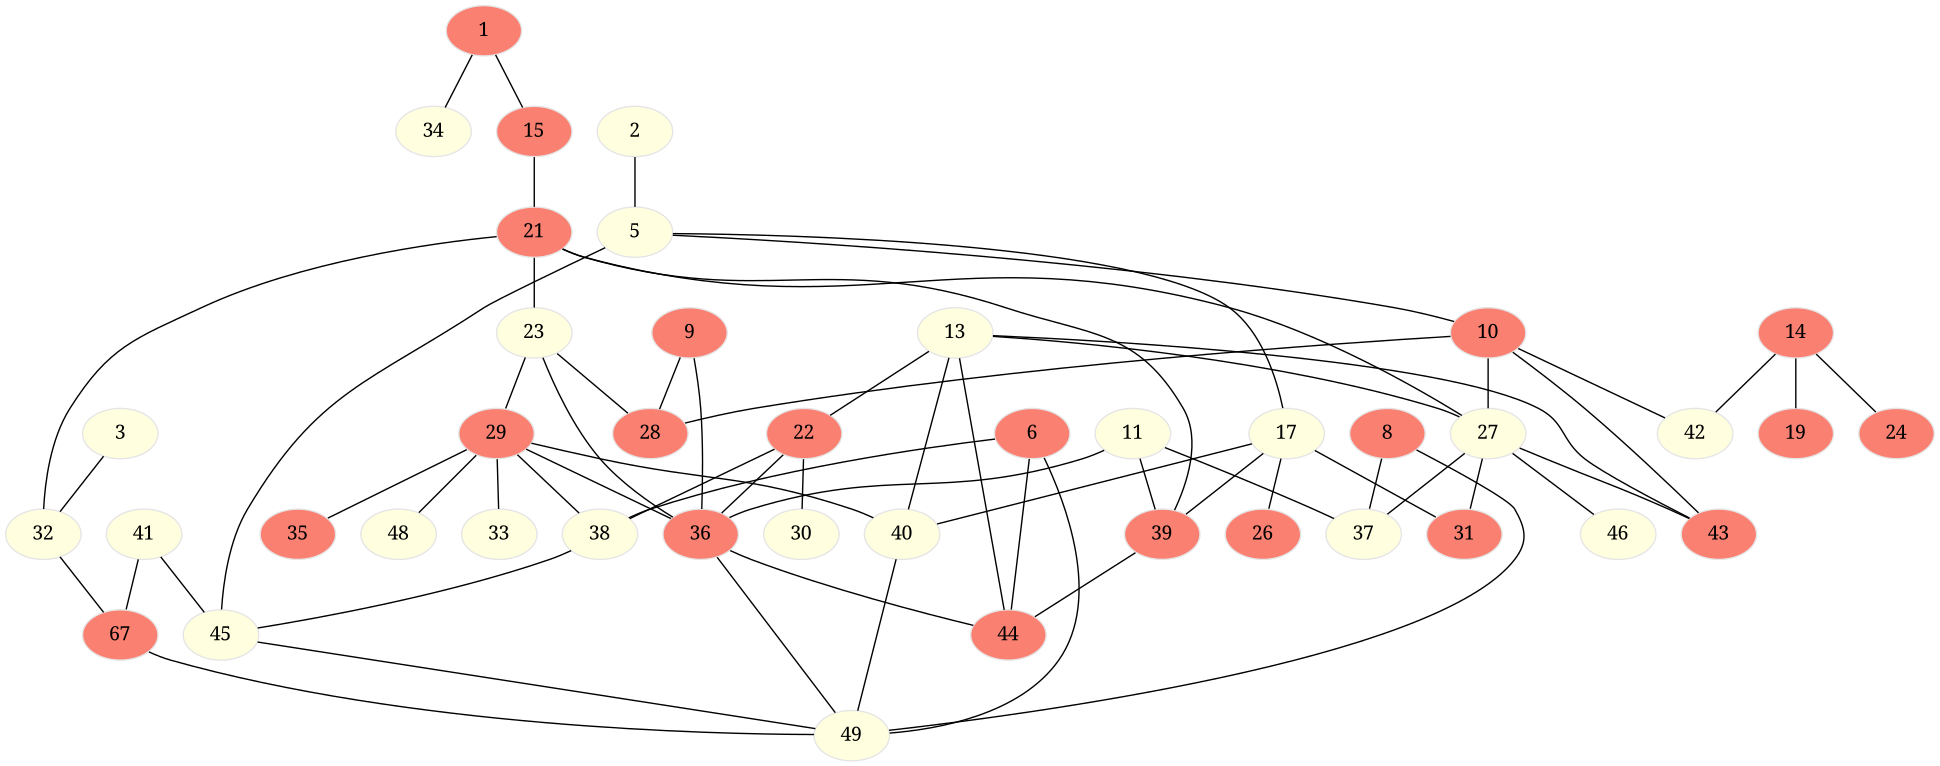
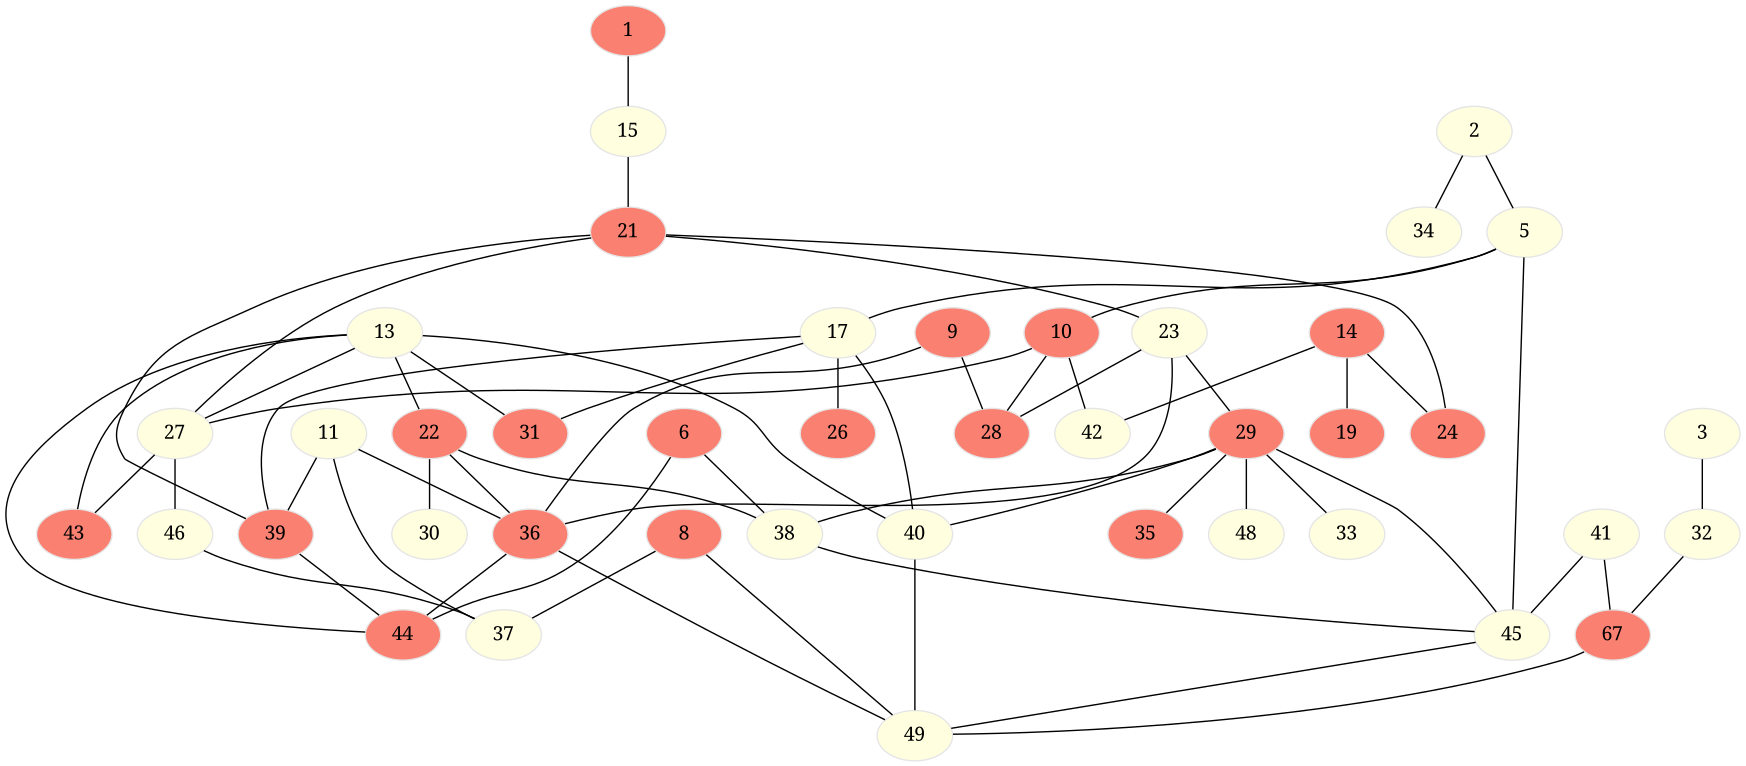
edge "1" -- "34": now "2" -- "34"
node "15": fillcolor salmon -> lightyellow
edge "21" -- "32": now "21" -- "24"
edge "10" -- "43": removed
edge "29" -- "36": now "29" -- "45"
edge "27" -- "37": now "46" -- "37"
edge "27" -- "31": now "13" -- "31"
edge "6" -- "49": removed
